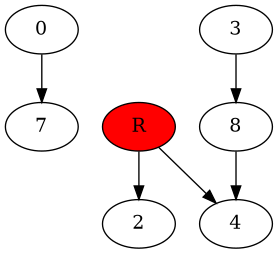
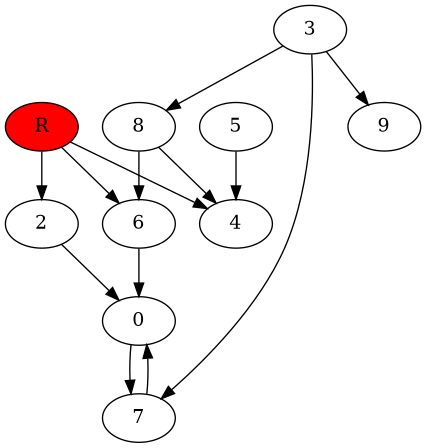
node "5": added
node "9": added
node "6": added
edge "3" -> "7": added
edge "2" -> "0": added
edge "7" -> "0": added
